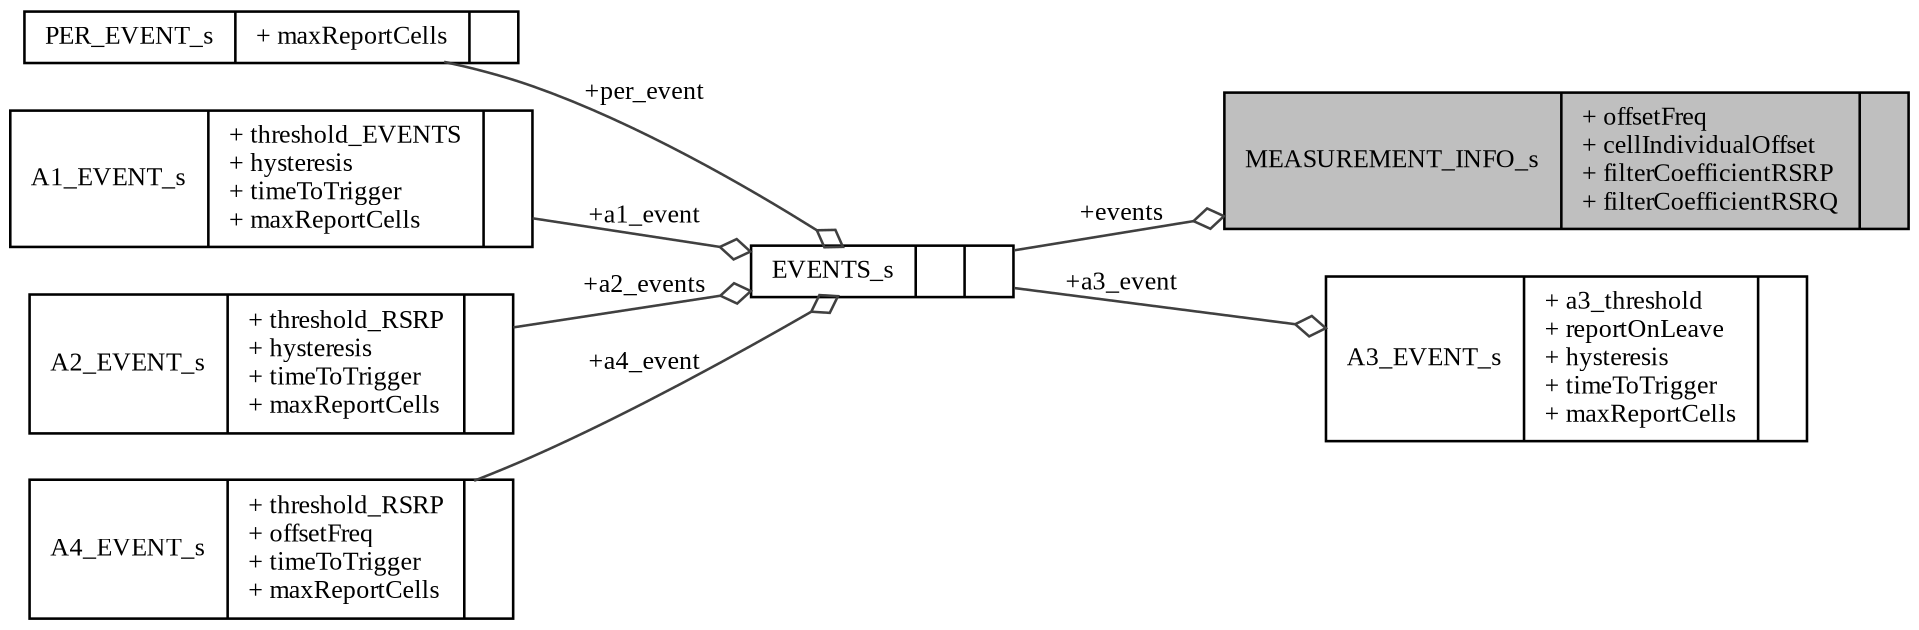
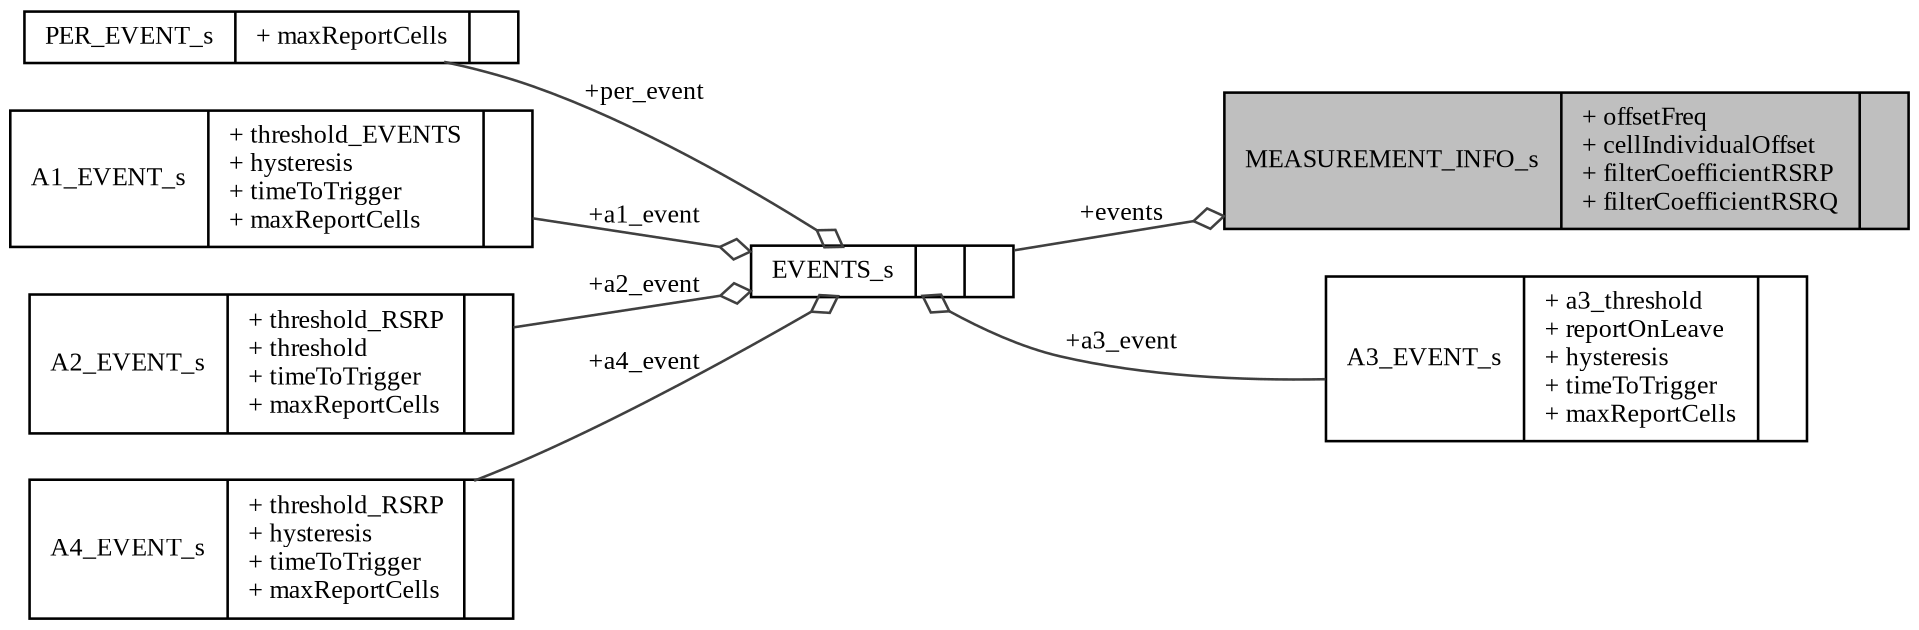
edge "A2_EVENT_s" -> "EVENTS_s": label " +a2_events" -> " +a2_event"
edge "EVENTS_s" -> "A3_EVENT_s": reversed
node "A2_EVENT_s": text "+ hysteresis" -> "+ threshold"
node "A4_EVENT_s": text "+ offsetFreq" -> "+ hysteresis"
